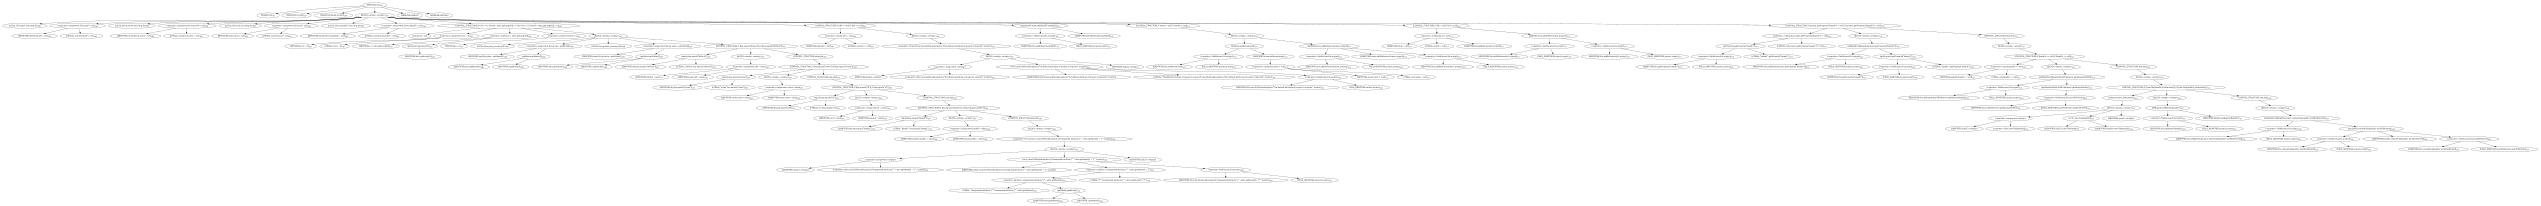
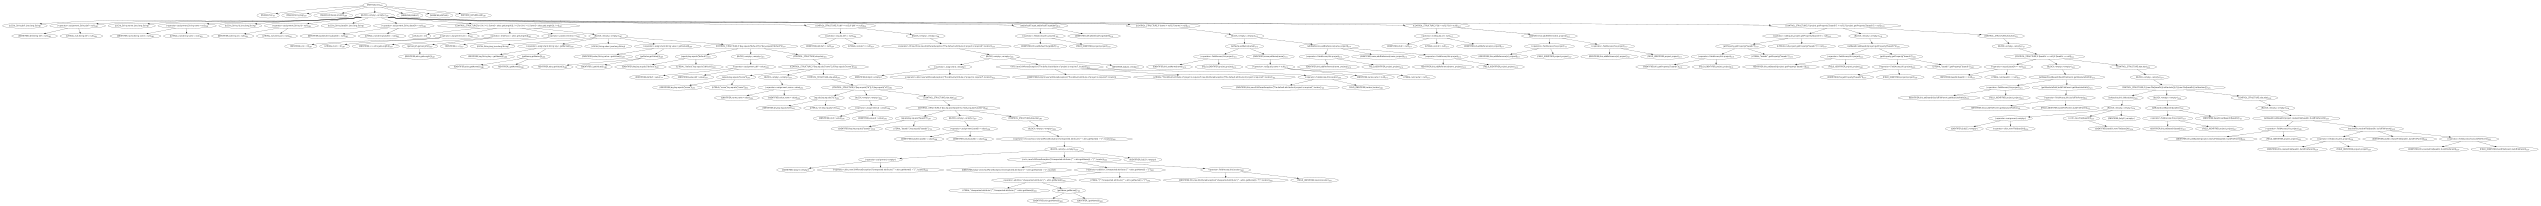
node "(METHOD_RETURN,void)": added
node "(IDENTIFIER,$obj23,new File(baseDir))": removed
